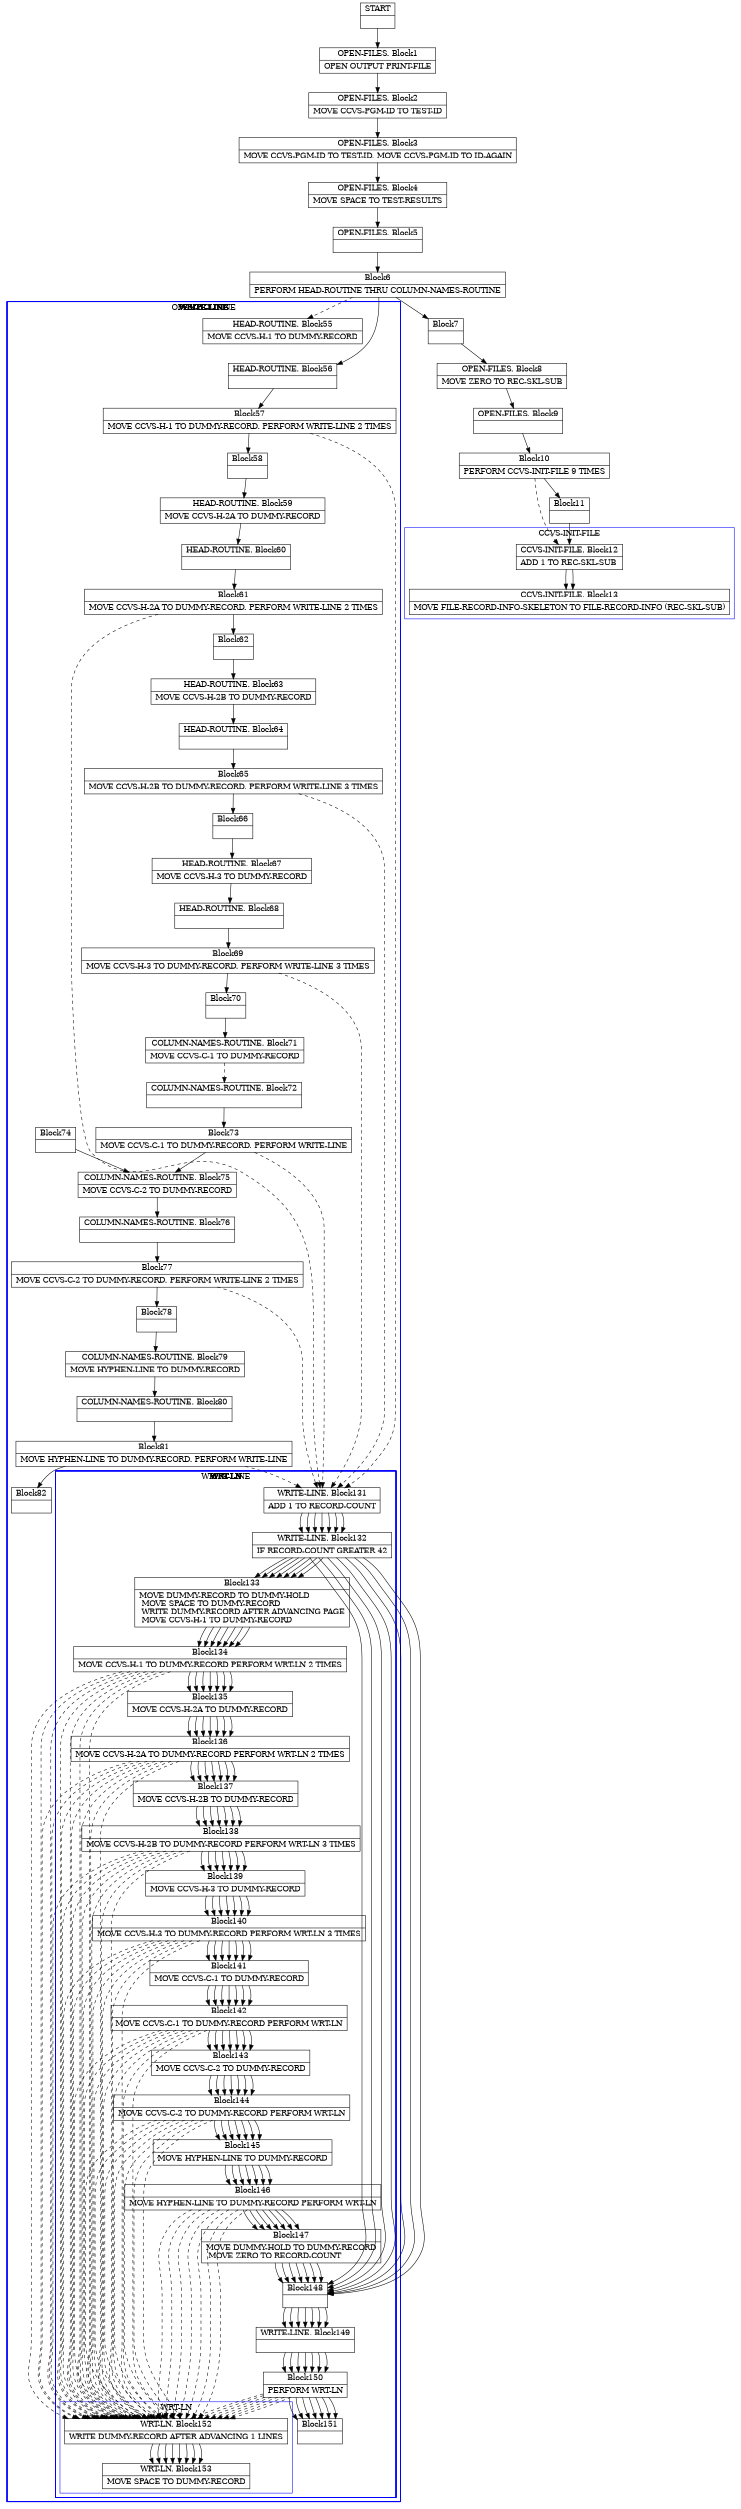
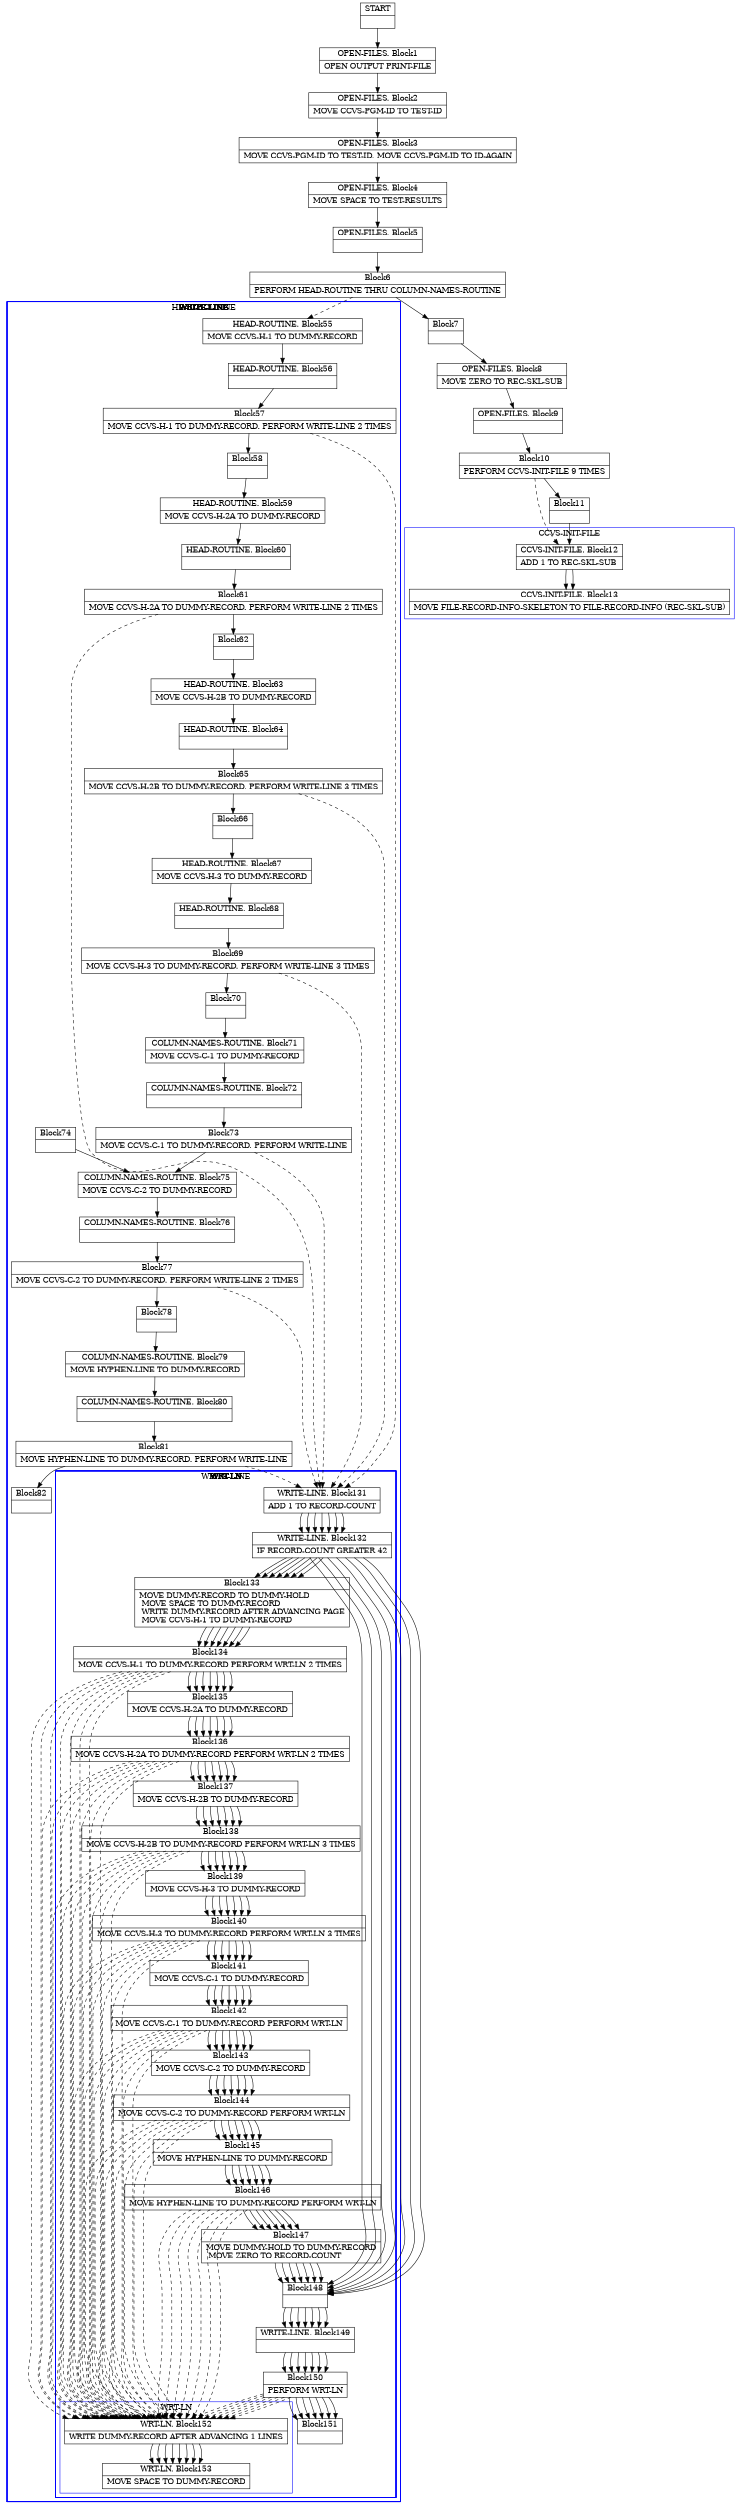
cluster "OPEN-ROUTINE": label "OPEN-ROUTINE" -> "HEAD-ROUTINE"
edge "Block6" -> "HEAD-ROUTINE. Block56": now "HEAD-ROUTINE. Block55" -> "HEAD-ROUTINE. Block56"
edge "COLUMN-NAMES-ROUTINE. Block71" -> "COLUMN-NAMES-ROUTINE. Block72": style dashed -> solid
